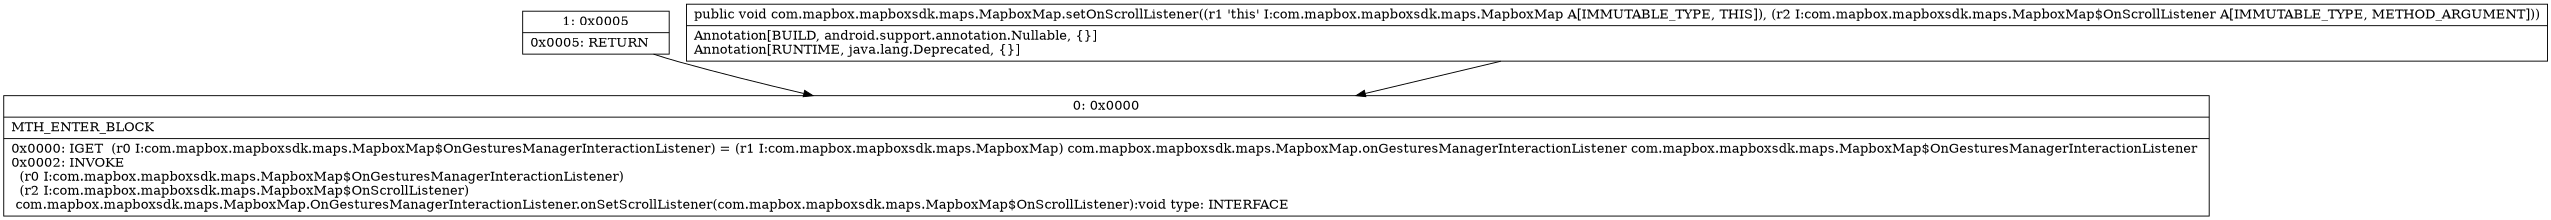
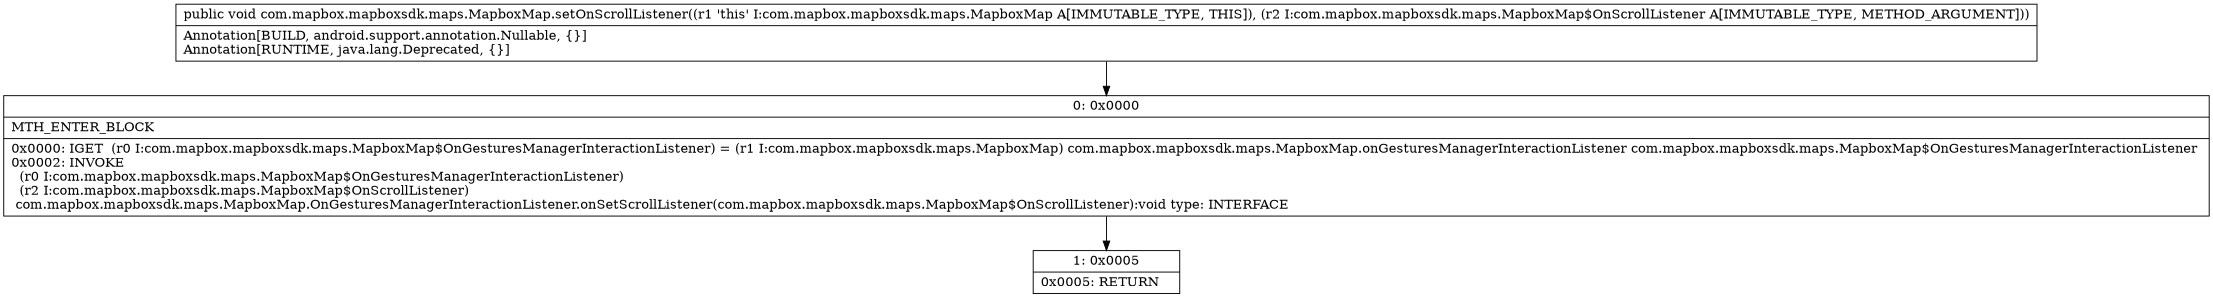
edge "1: 0x0005" -> "0: 0x0000": reversed
